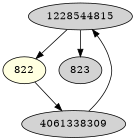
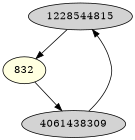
node "822": label "822" -> "832"
node "823": removed
node "4061338309": label "4061338309" -> "4061438309"
